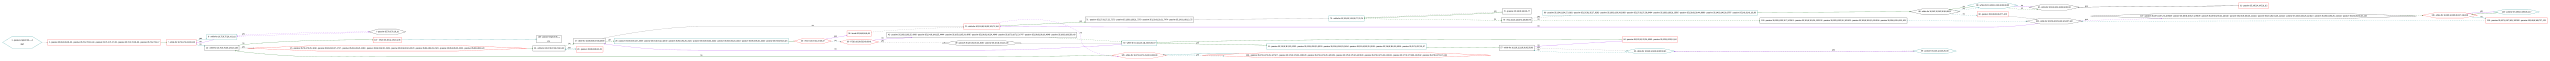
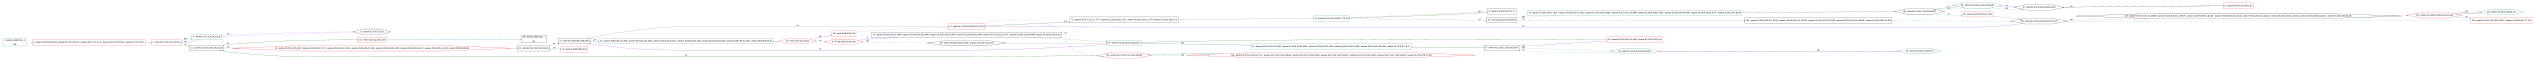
node "1 - passive-implicit 36,,,,,,2 start": shape hexagon -> box
